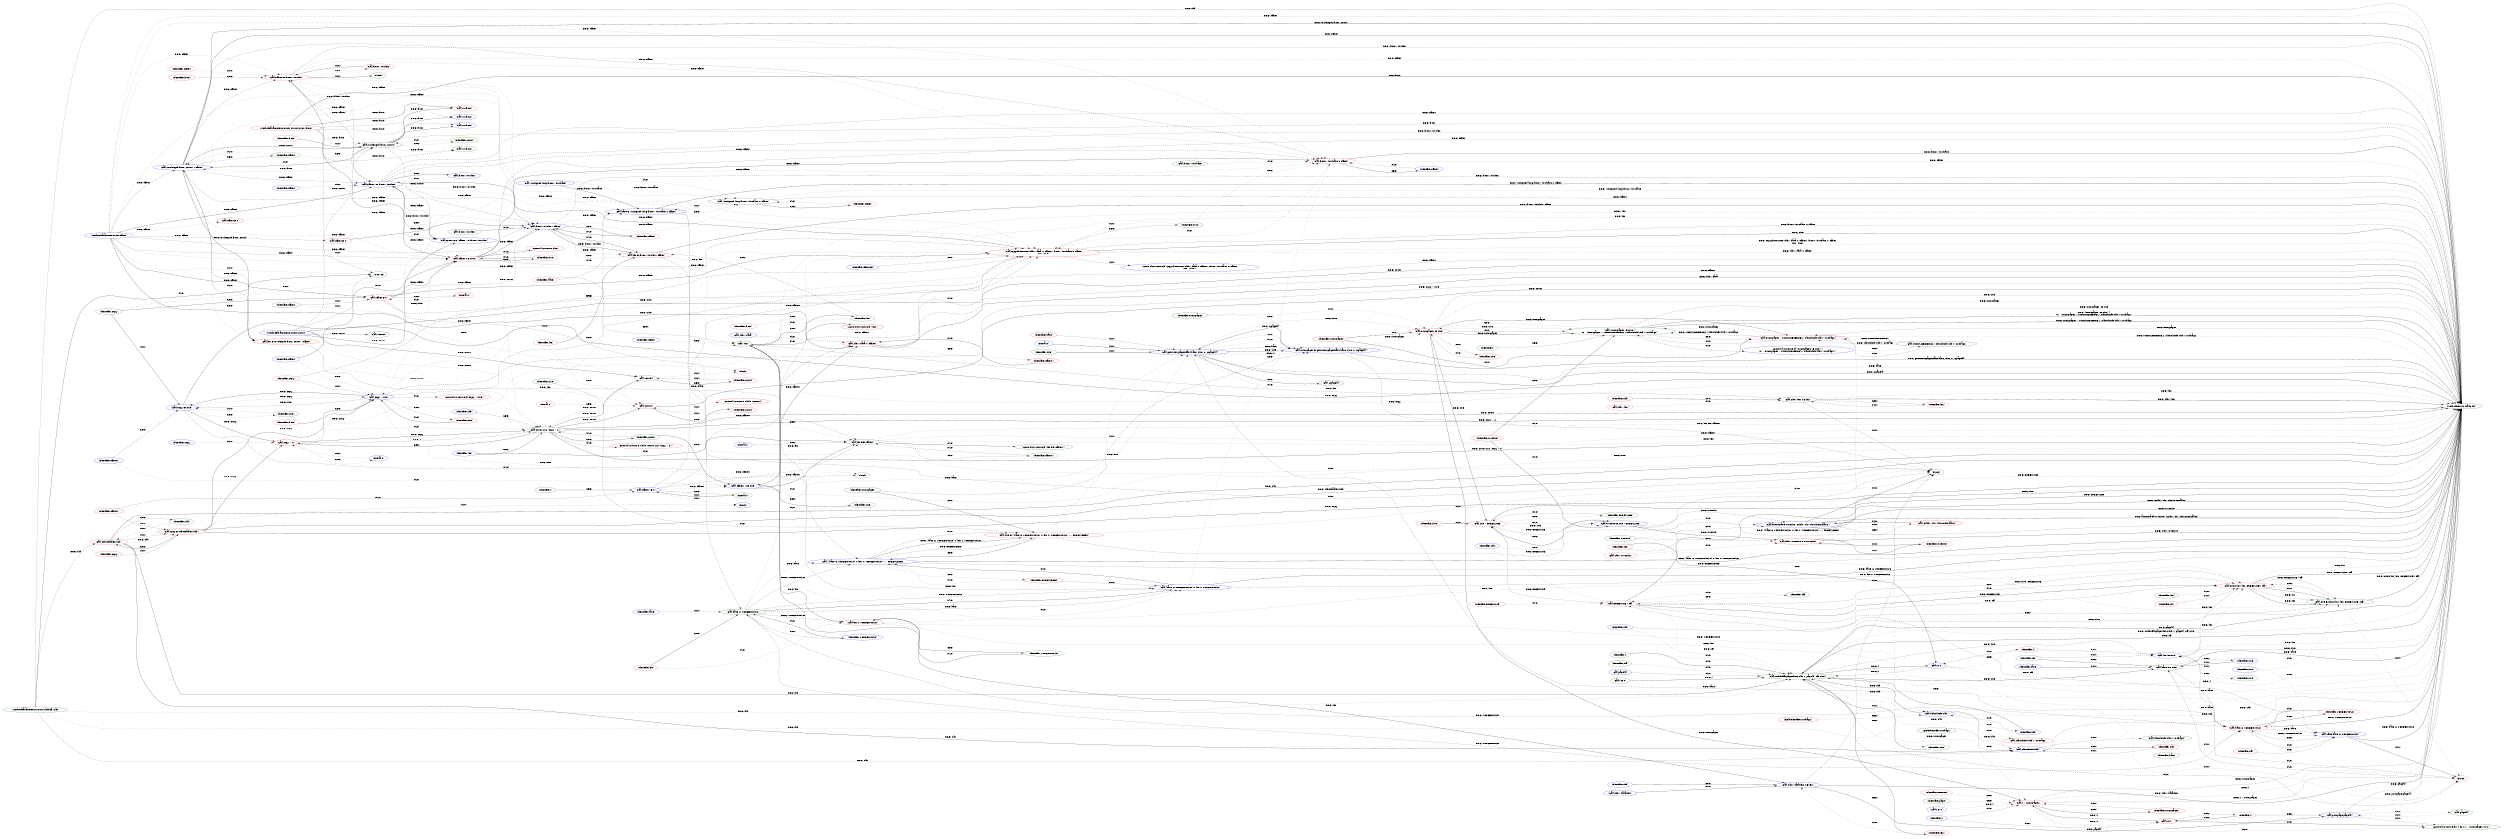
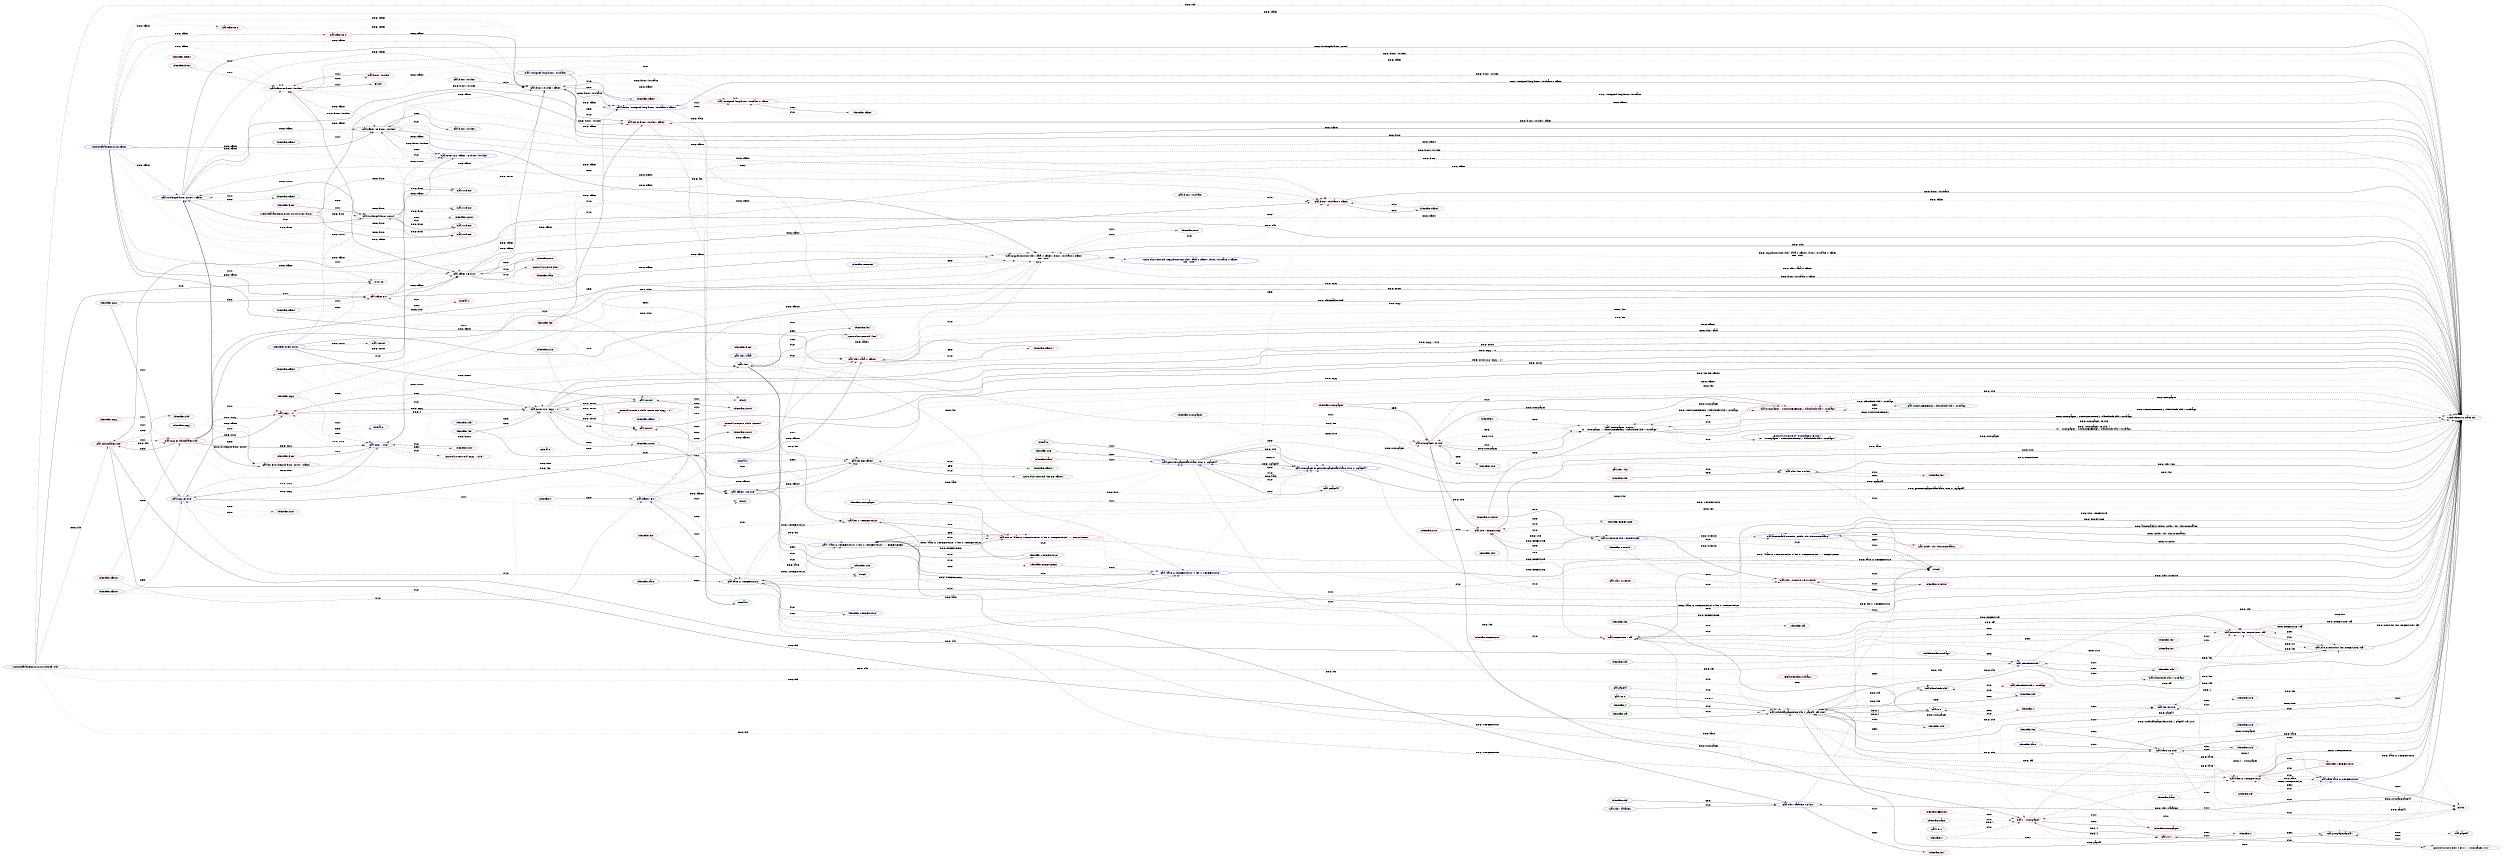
node "(Call,(unsigned long)from->iov_base + offset)": color darkgreen -> red
node "(MethodParameterIn,size_t count)": label "(MethodParameterIn,size_t count)" -> "(Identifier,size_t count)"
edge "(Call,truesize = size * PAGE_SIZE)" -> "(Call,size = min_t(int, len, PAGE_SIZE - off))": now "(Call,truesize = size * PAGE_SIZE)" -> "(MethodReturn,static int)"
